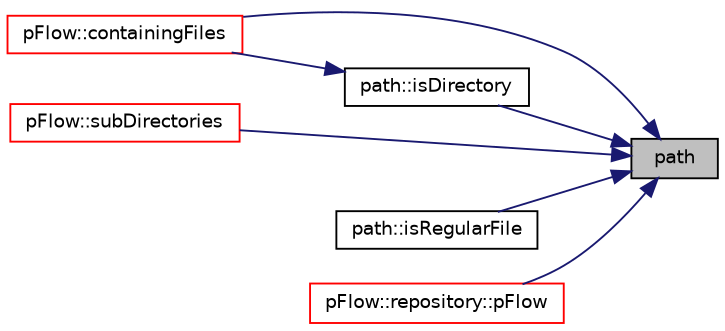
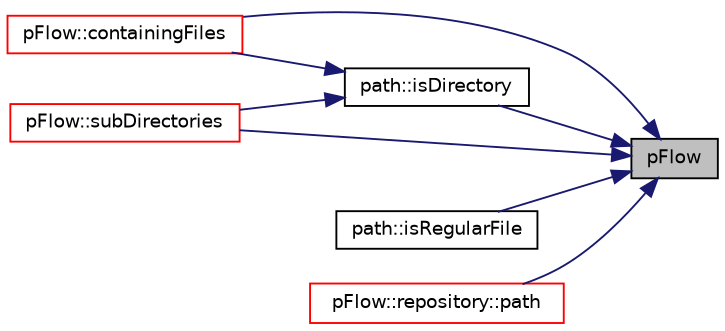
edge "pFlow::subDirectories" -> "path::isDirectory": added
node "path": label "path" -> "pFlow"
node "pFlow::repository::pFlow": label "pFlow::repository::pFlow" -> "pFlow::repository::path"
